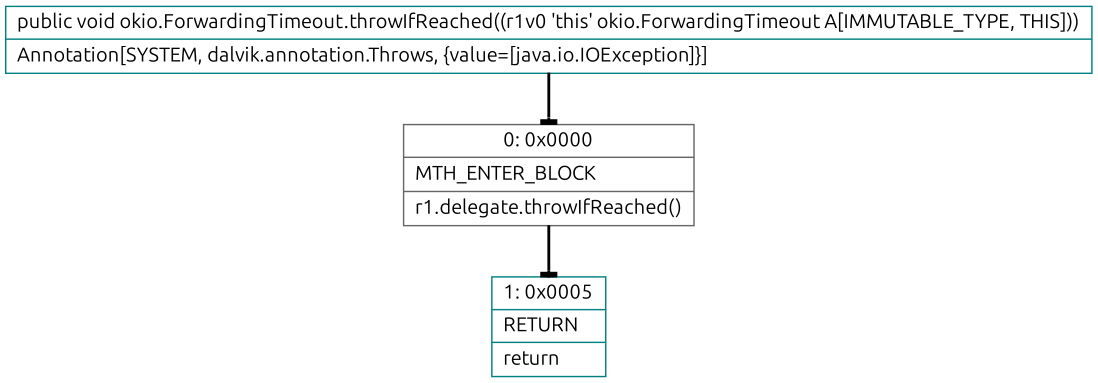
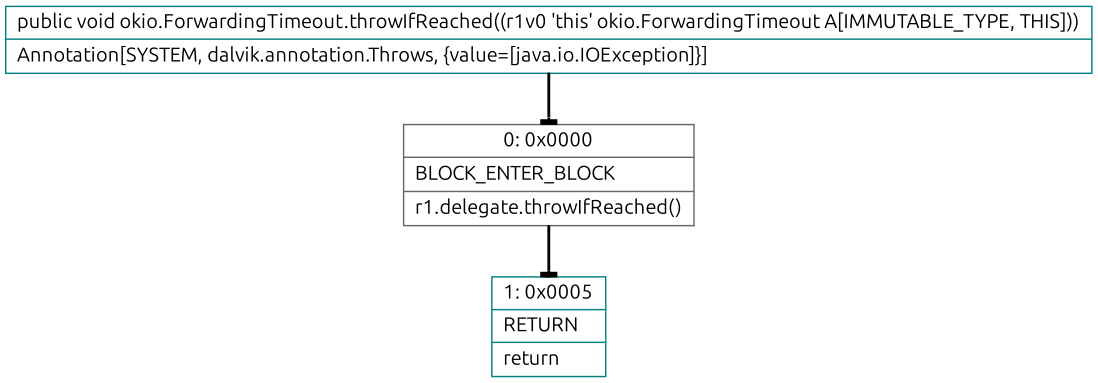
node "0: 0x0000": text "MTH_ENTER_BLOCK" -> "BLOCK_ENTER_BLOCK"
